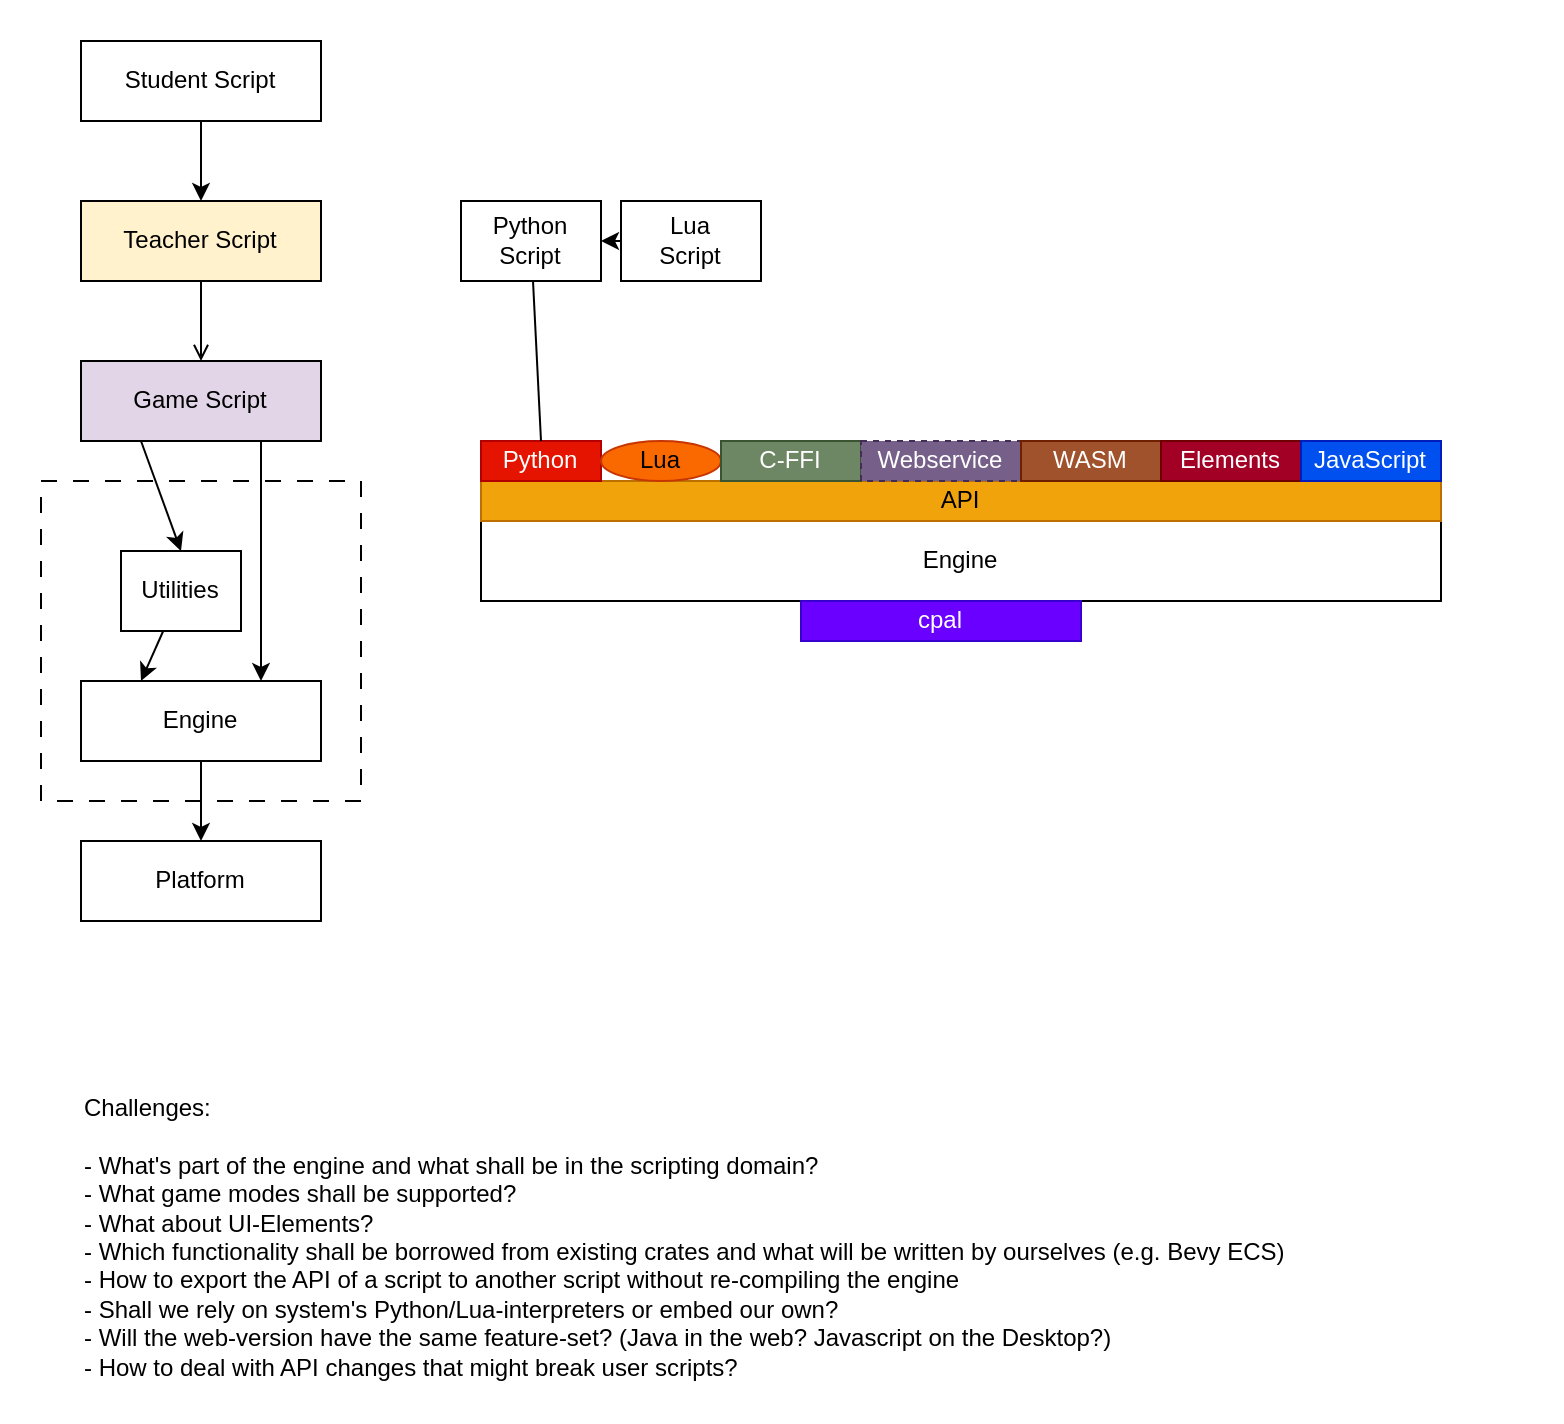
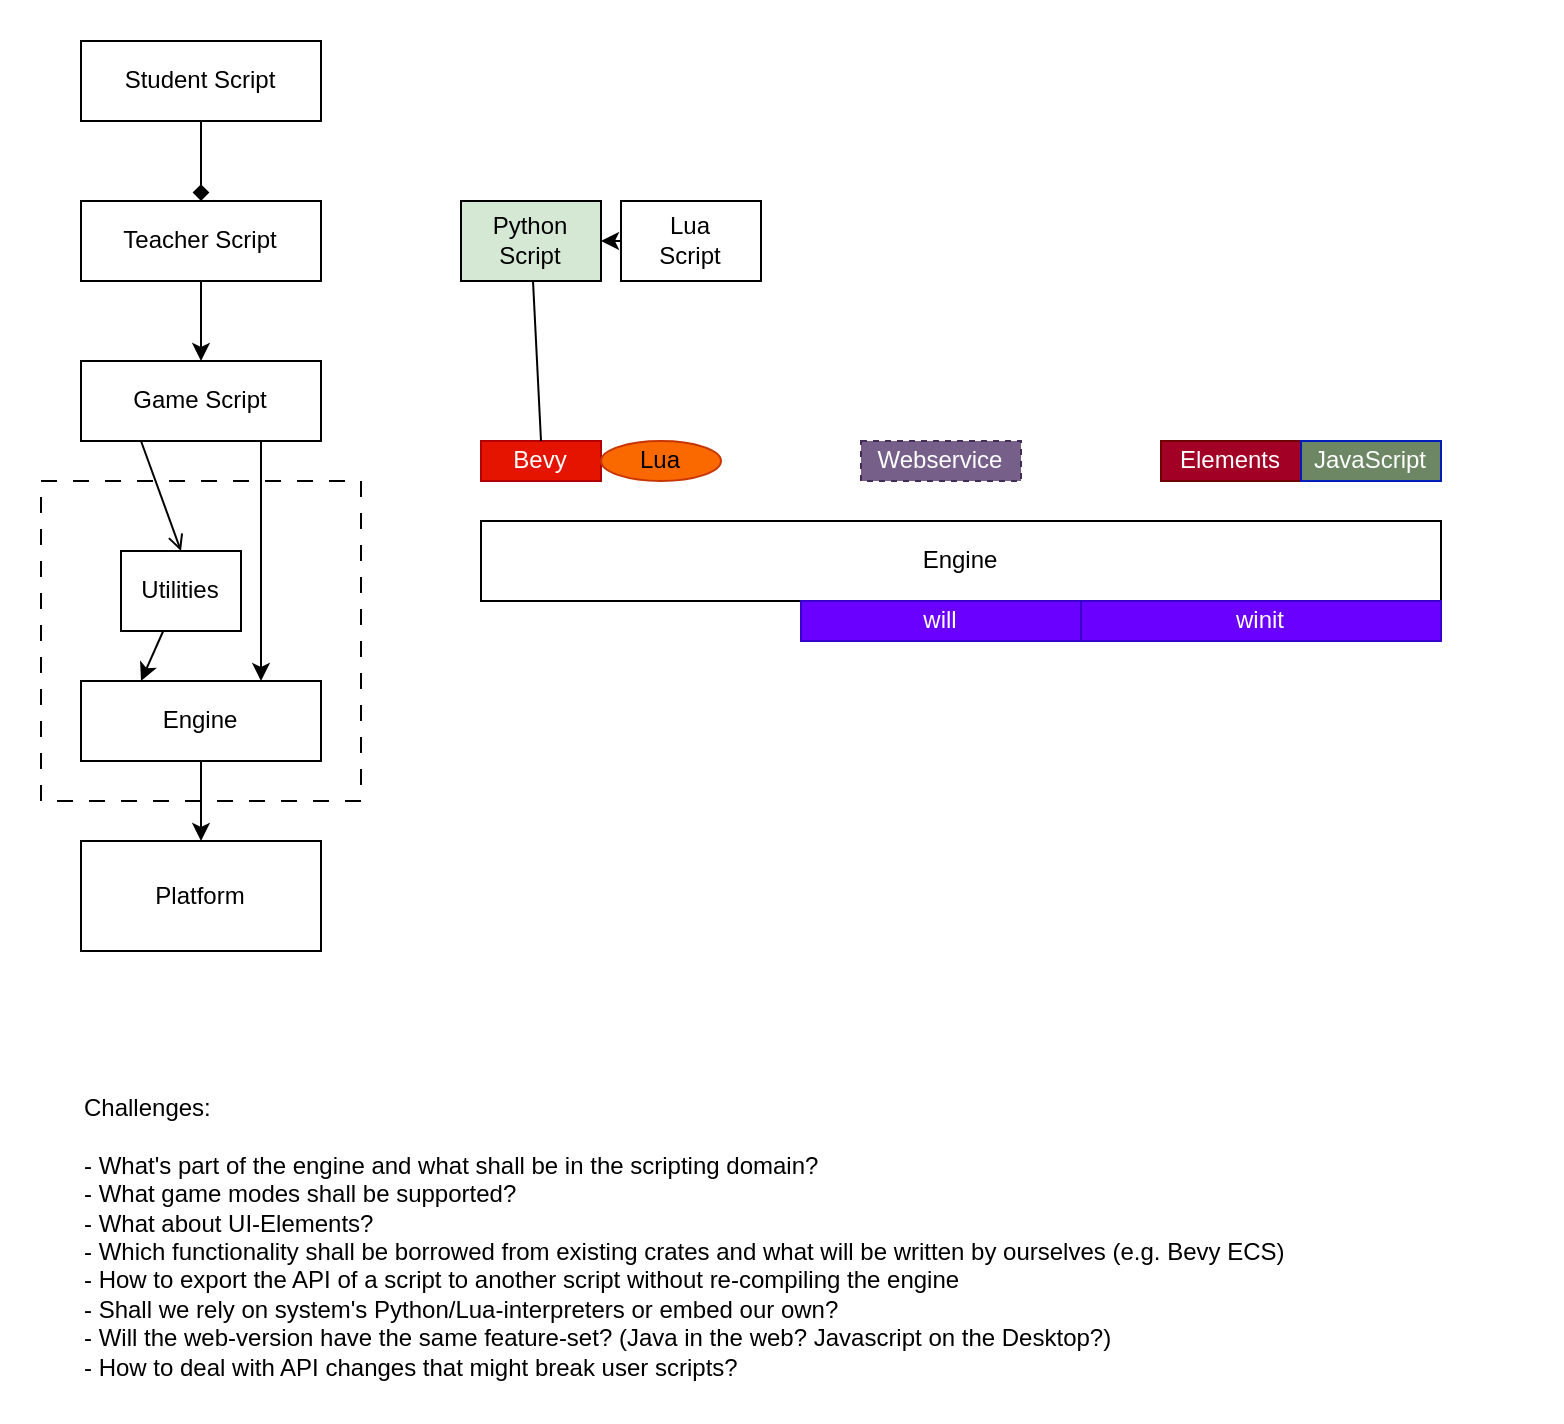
edge "Student Script" -> "Teacher Script": arrowhead classic -> diamond
node "Teacher Script": fillcolor #fff2cc -> #ffffff
node "Python Script": fillcolor #ffffff -> #d5e8d4
edge "Teacher Script" -> "Game Script": arrowhead open -> classic
node "Game Script": fillcolor #e1d5e7 -> #ffffff
node "Python": label "Python" -> "Bevy"
node "C-FFI": removed
node "WASM": removed
node "JavaScript": fillcolor #0050ef -> #6d8764
node "API": removed
edge "Game Script" -> "Utilities": arrowhead classic -> open
node "cpal": label "cpal" -> "will"
node "winit": added
node "Platform": size 240x80 -> 240x110
